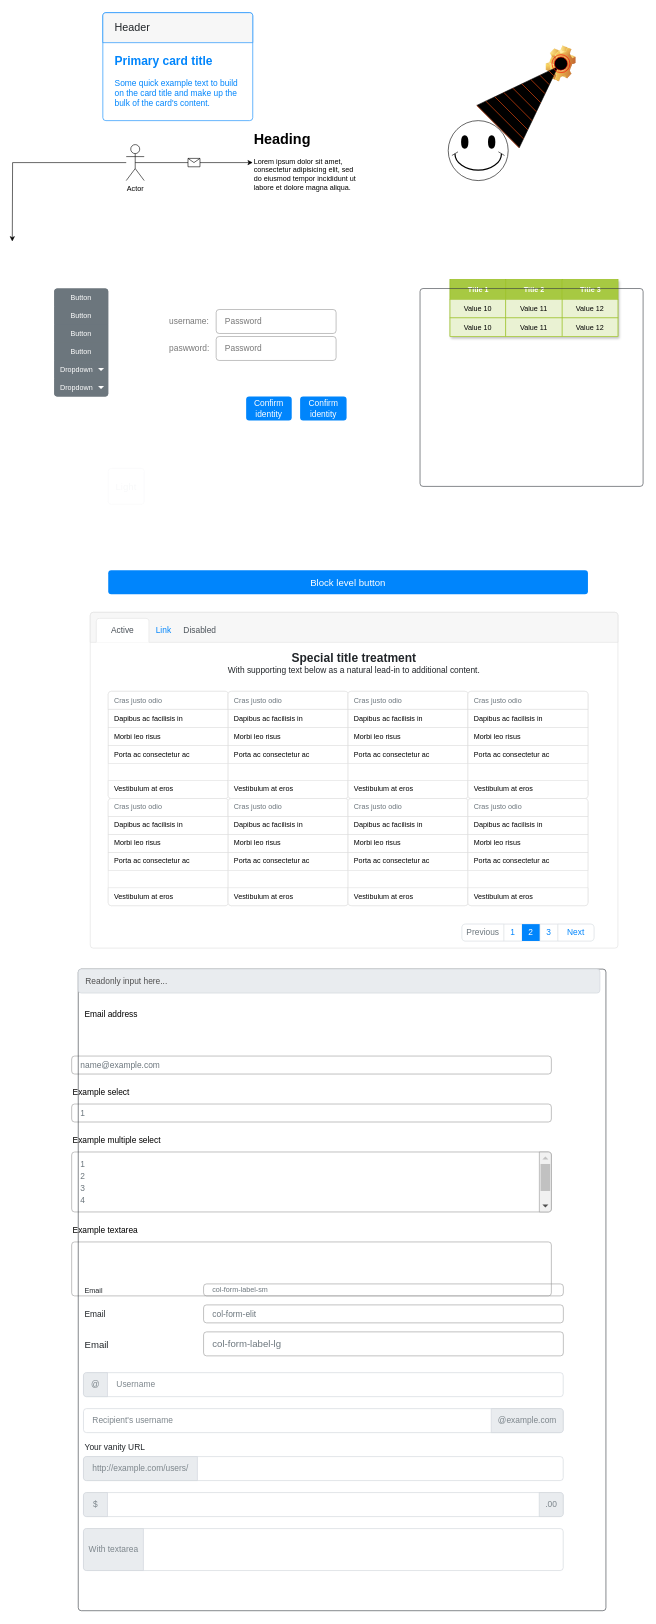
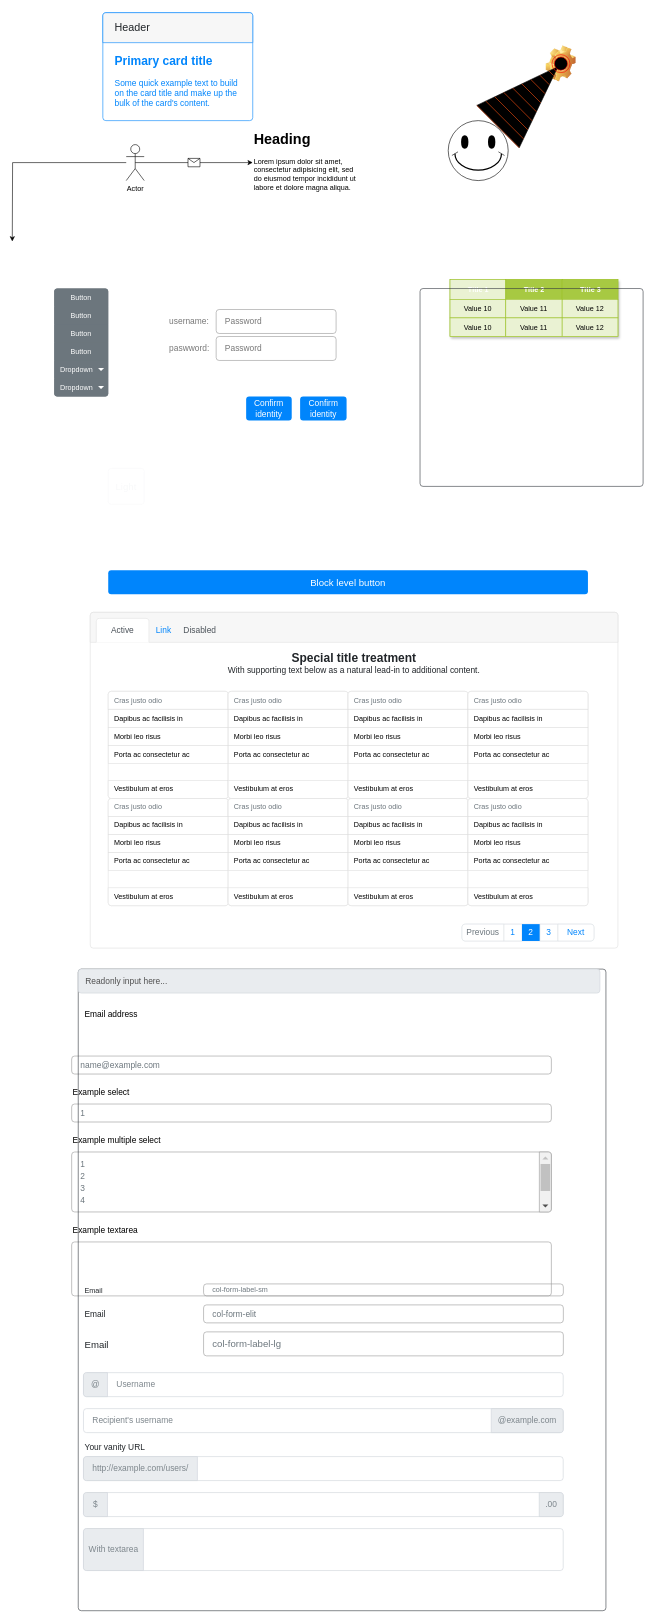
node "Title 1": fillcolor #a7c942 -> #eaf2d3
